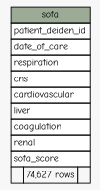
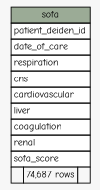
node "sofa": text "74,627 rows" -> "74,687 rows"
